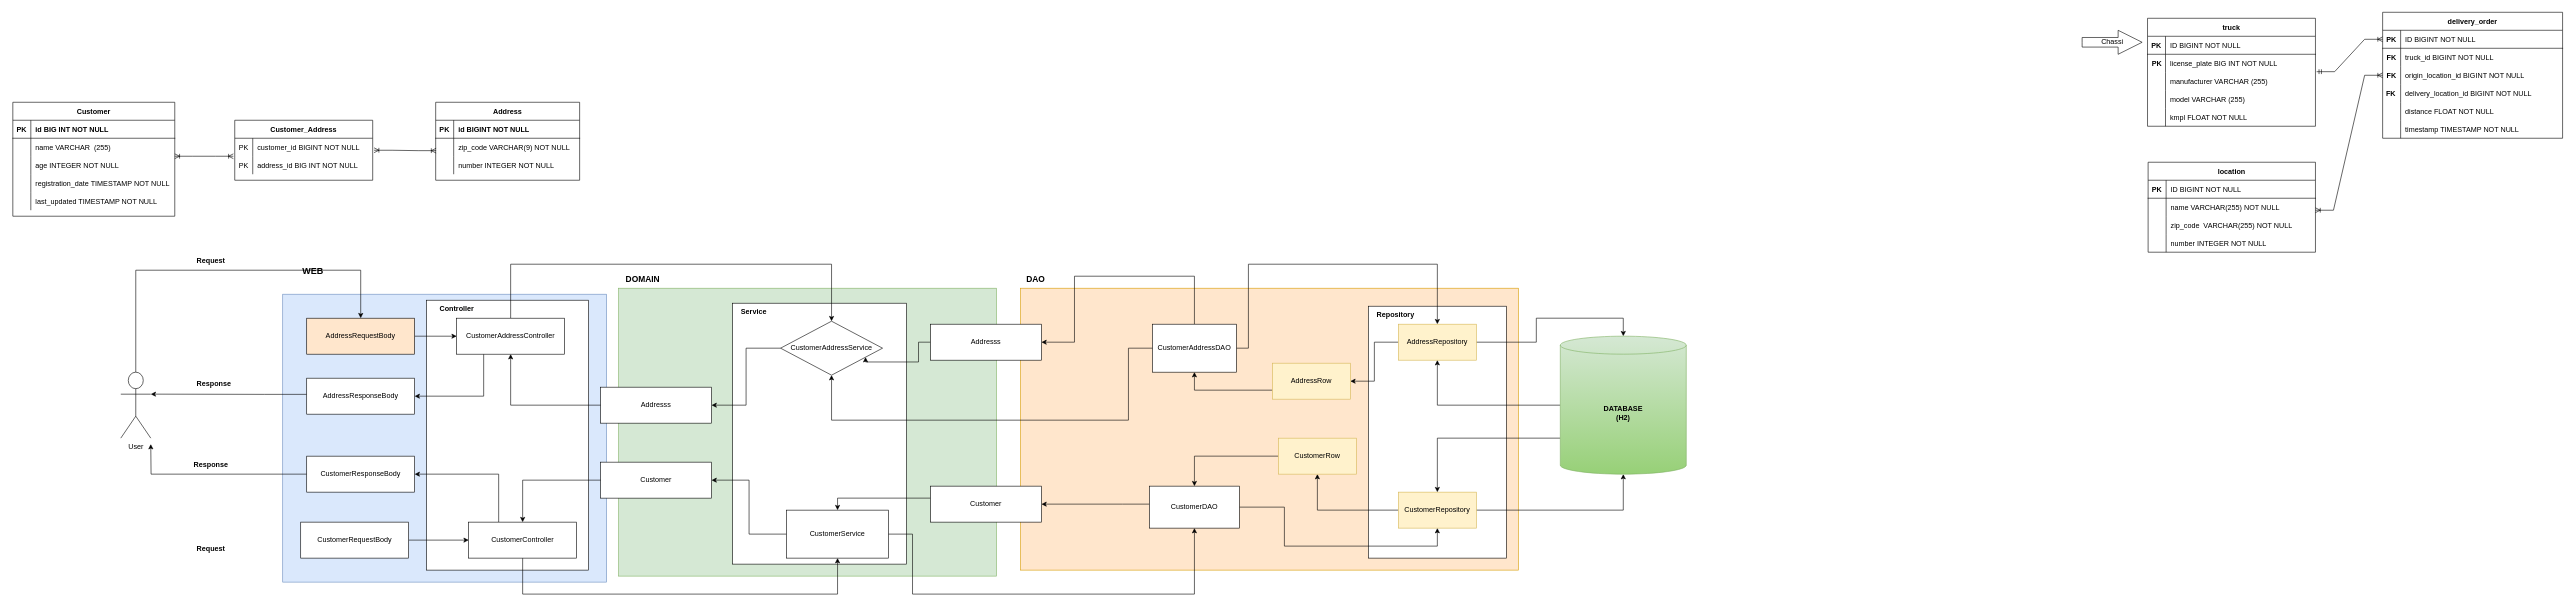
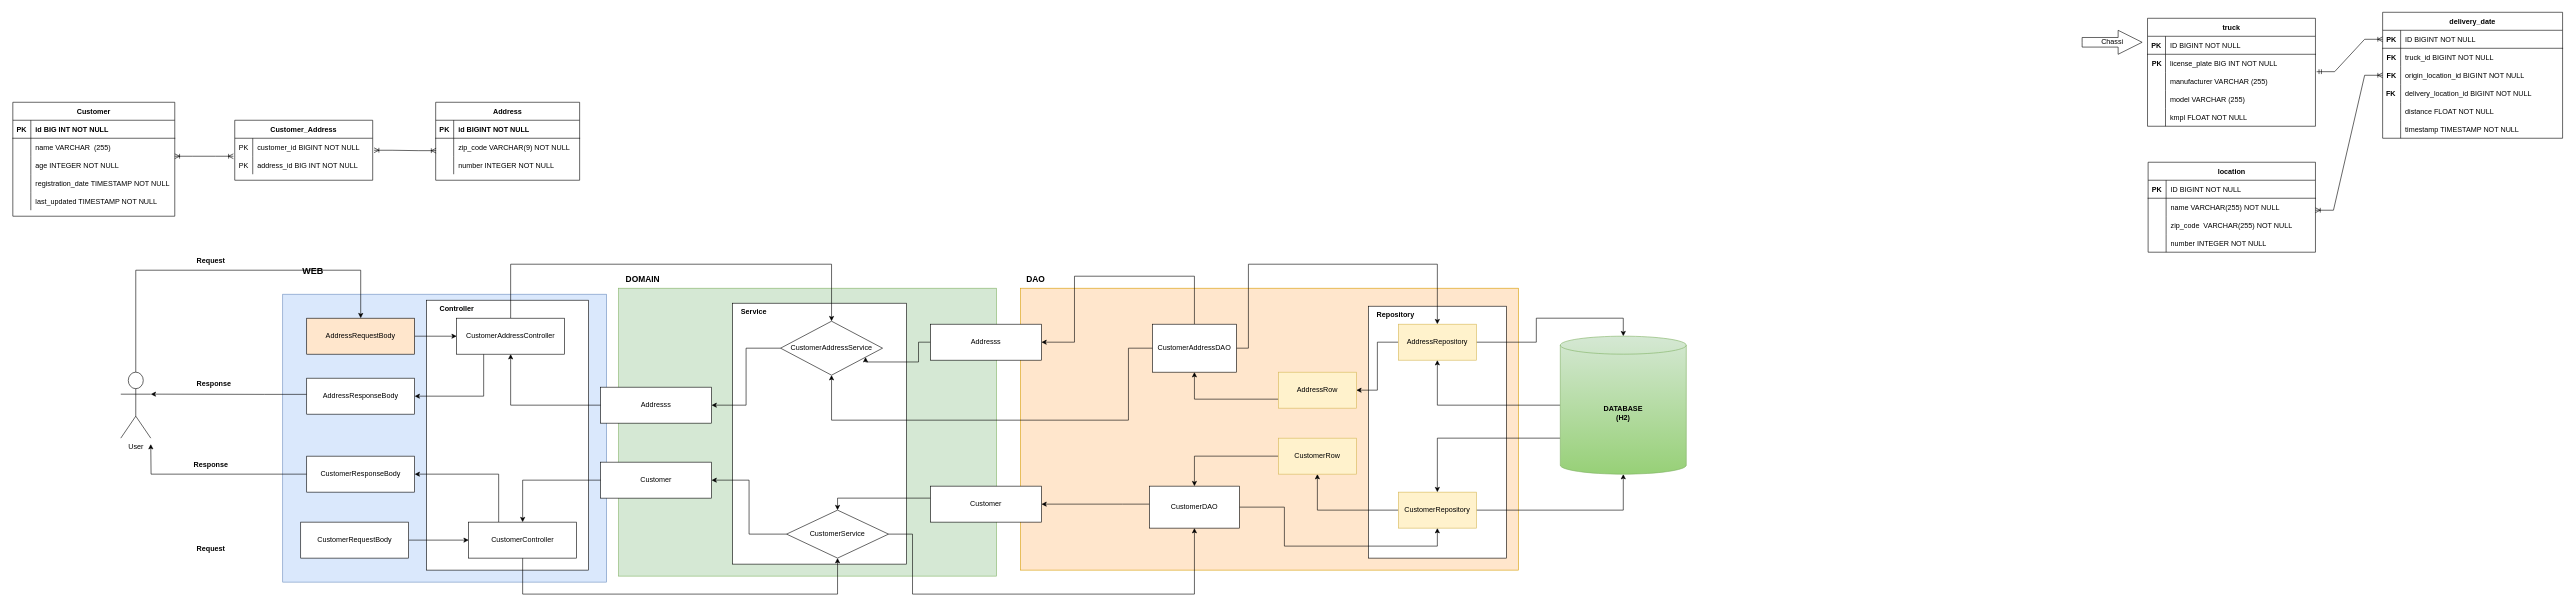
node "delivery_order": label "delivery_order" -> "delivery_date"
node "AddressRow": moved (1311, 381) -> (1317, 390)
node "CustomerService": shape rectangle -> diamond
